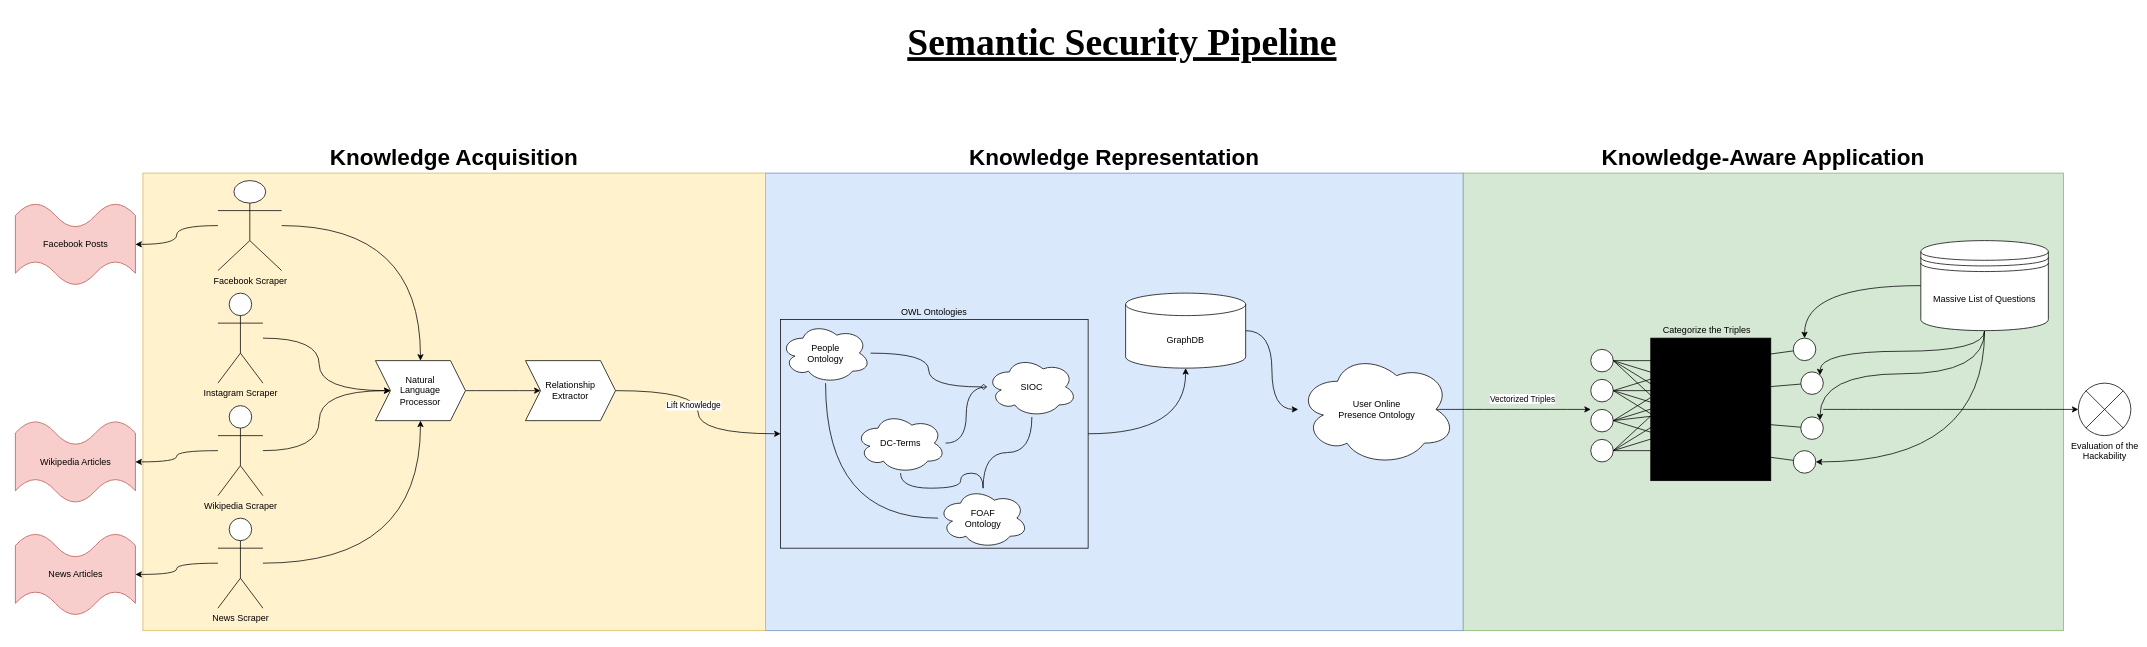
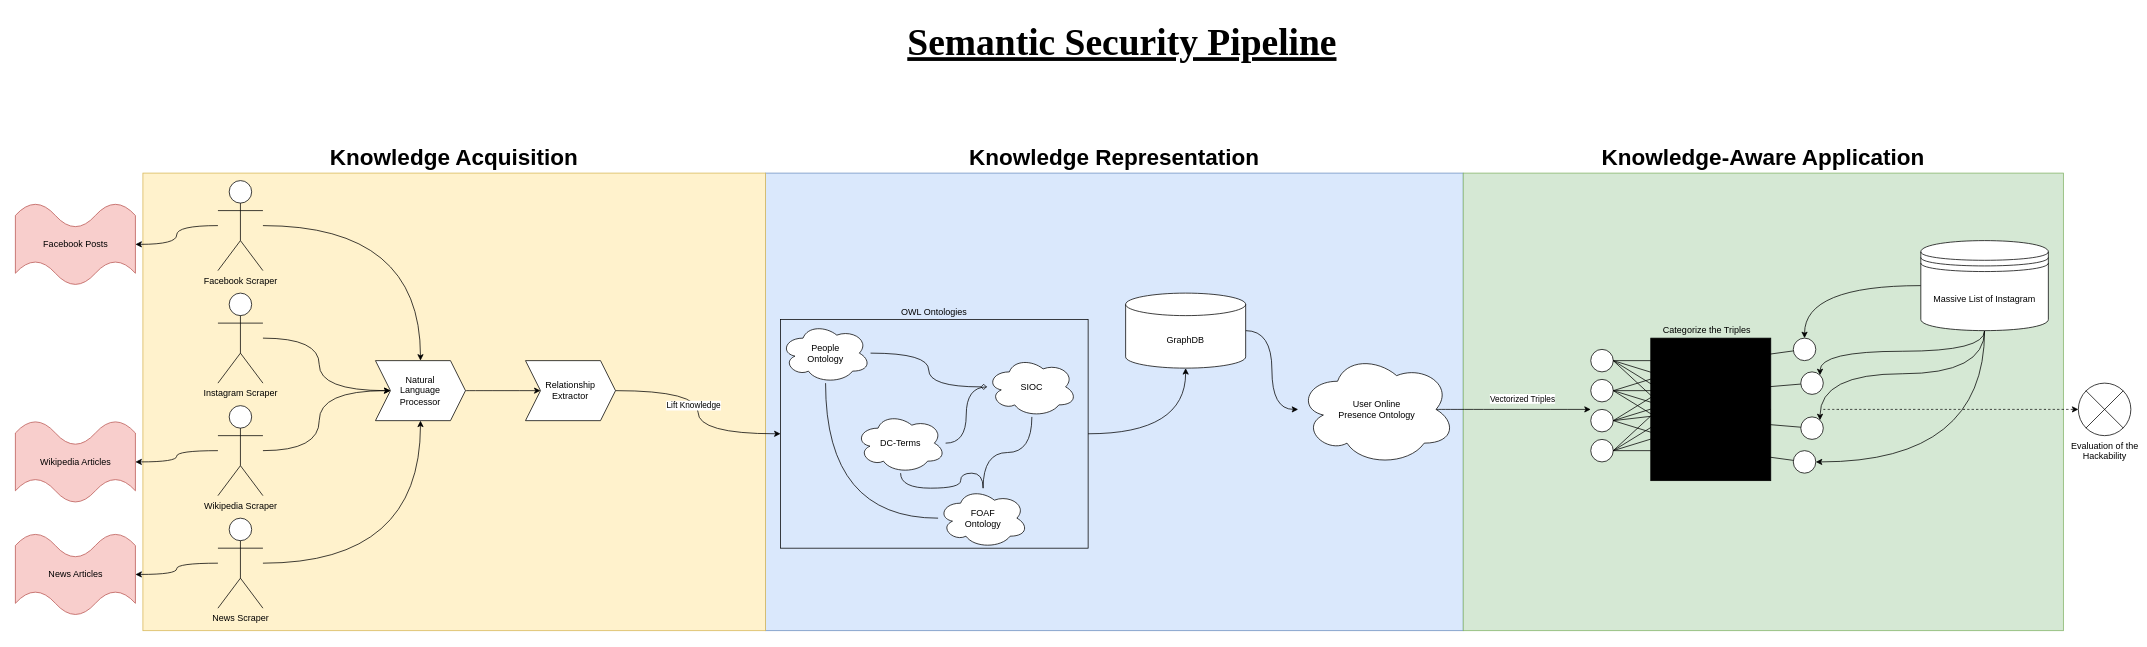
node "Facebook Scraper": size 64x90 -> 45x90
node "Massive List of Questions": label "Massive List of Questions" -> "Massive List of Instagram"
edge "Categorize the Triples" -> "Evaluation of the Hackability": style solid -> dashed
